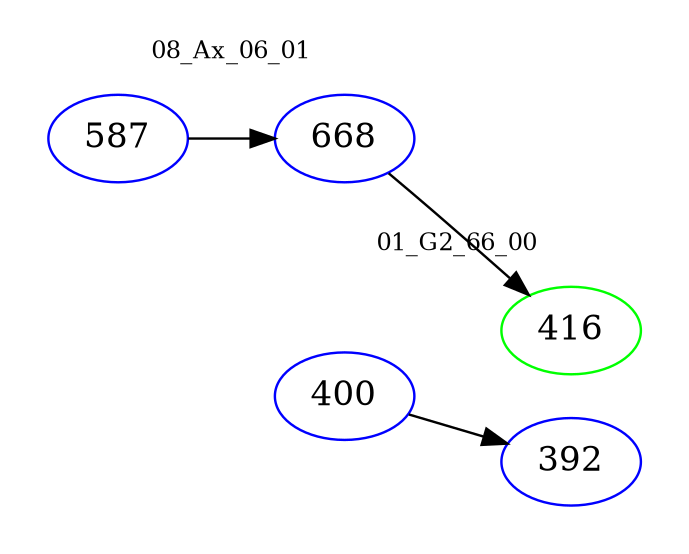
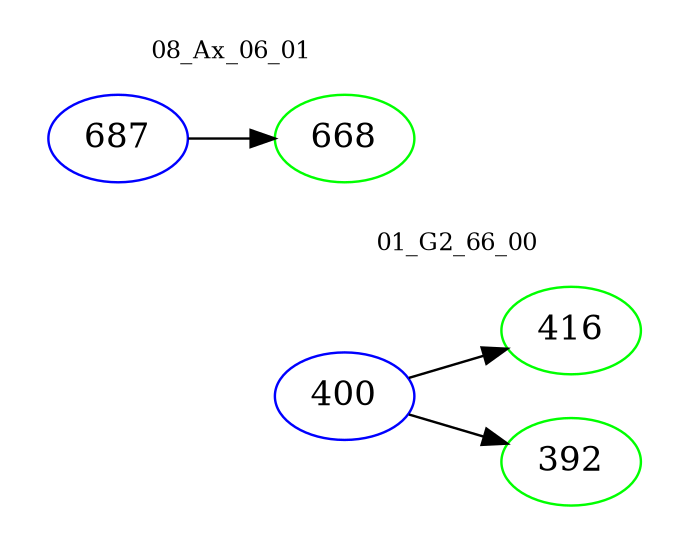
node "587": label "587" -> "687"
node "668": color blue -> green
edge "668" -> "416": now "400" -> "416"
node "392": color blue -> green
